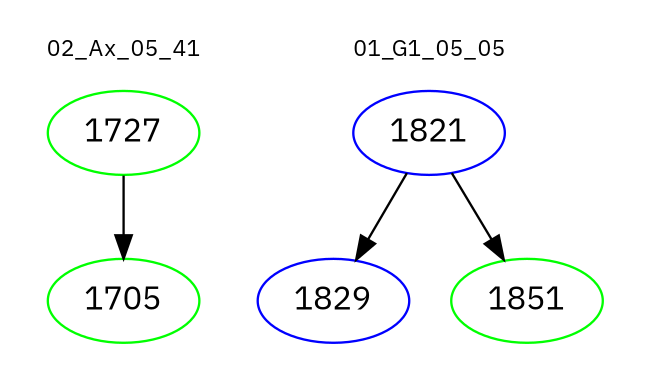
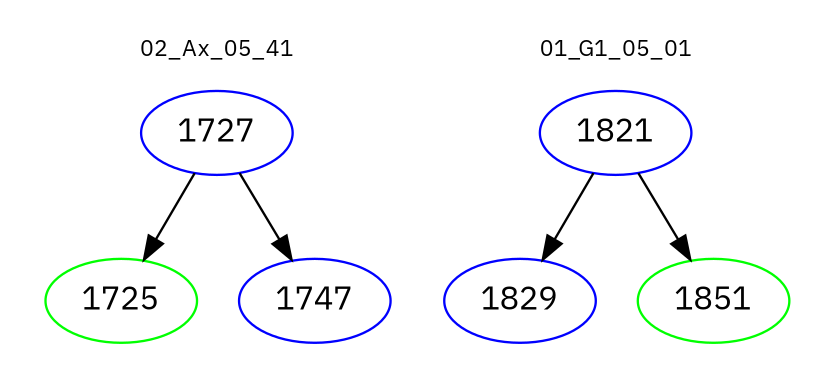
cluster "01_G1_05_05": label "01_G1_05_05" -> "01_G1_05_01"
node "1727": color green -> blue
node "1705": label "1705" -> "1725"
node "1747": added
